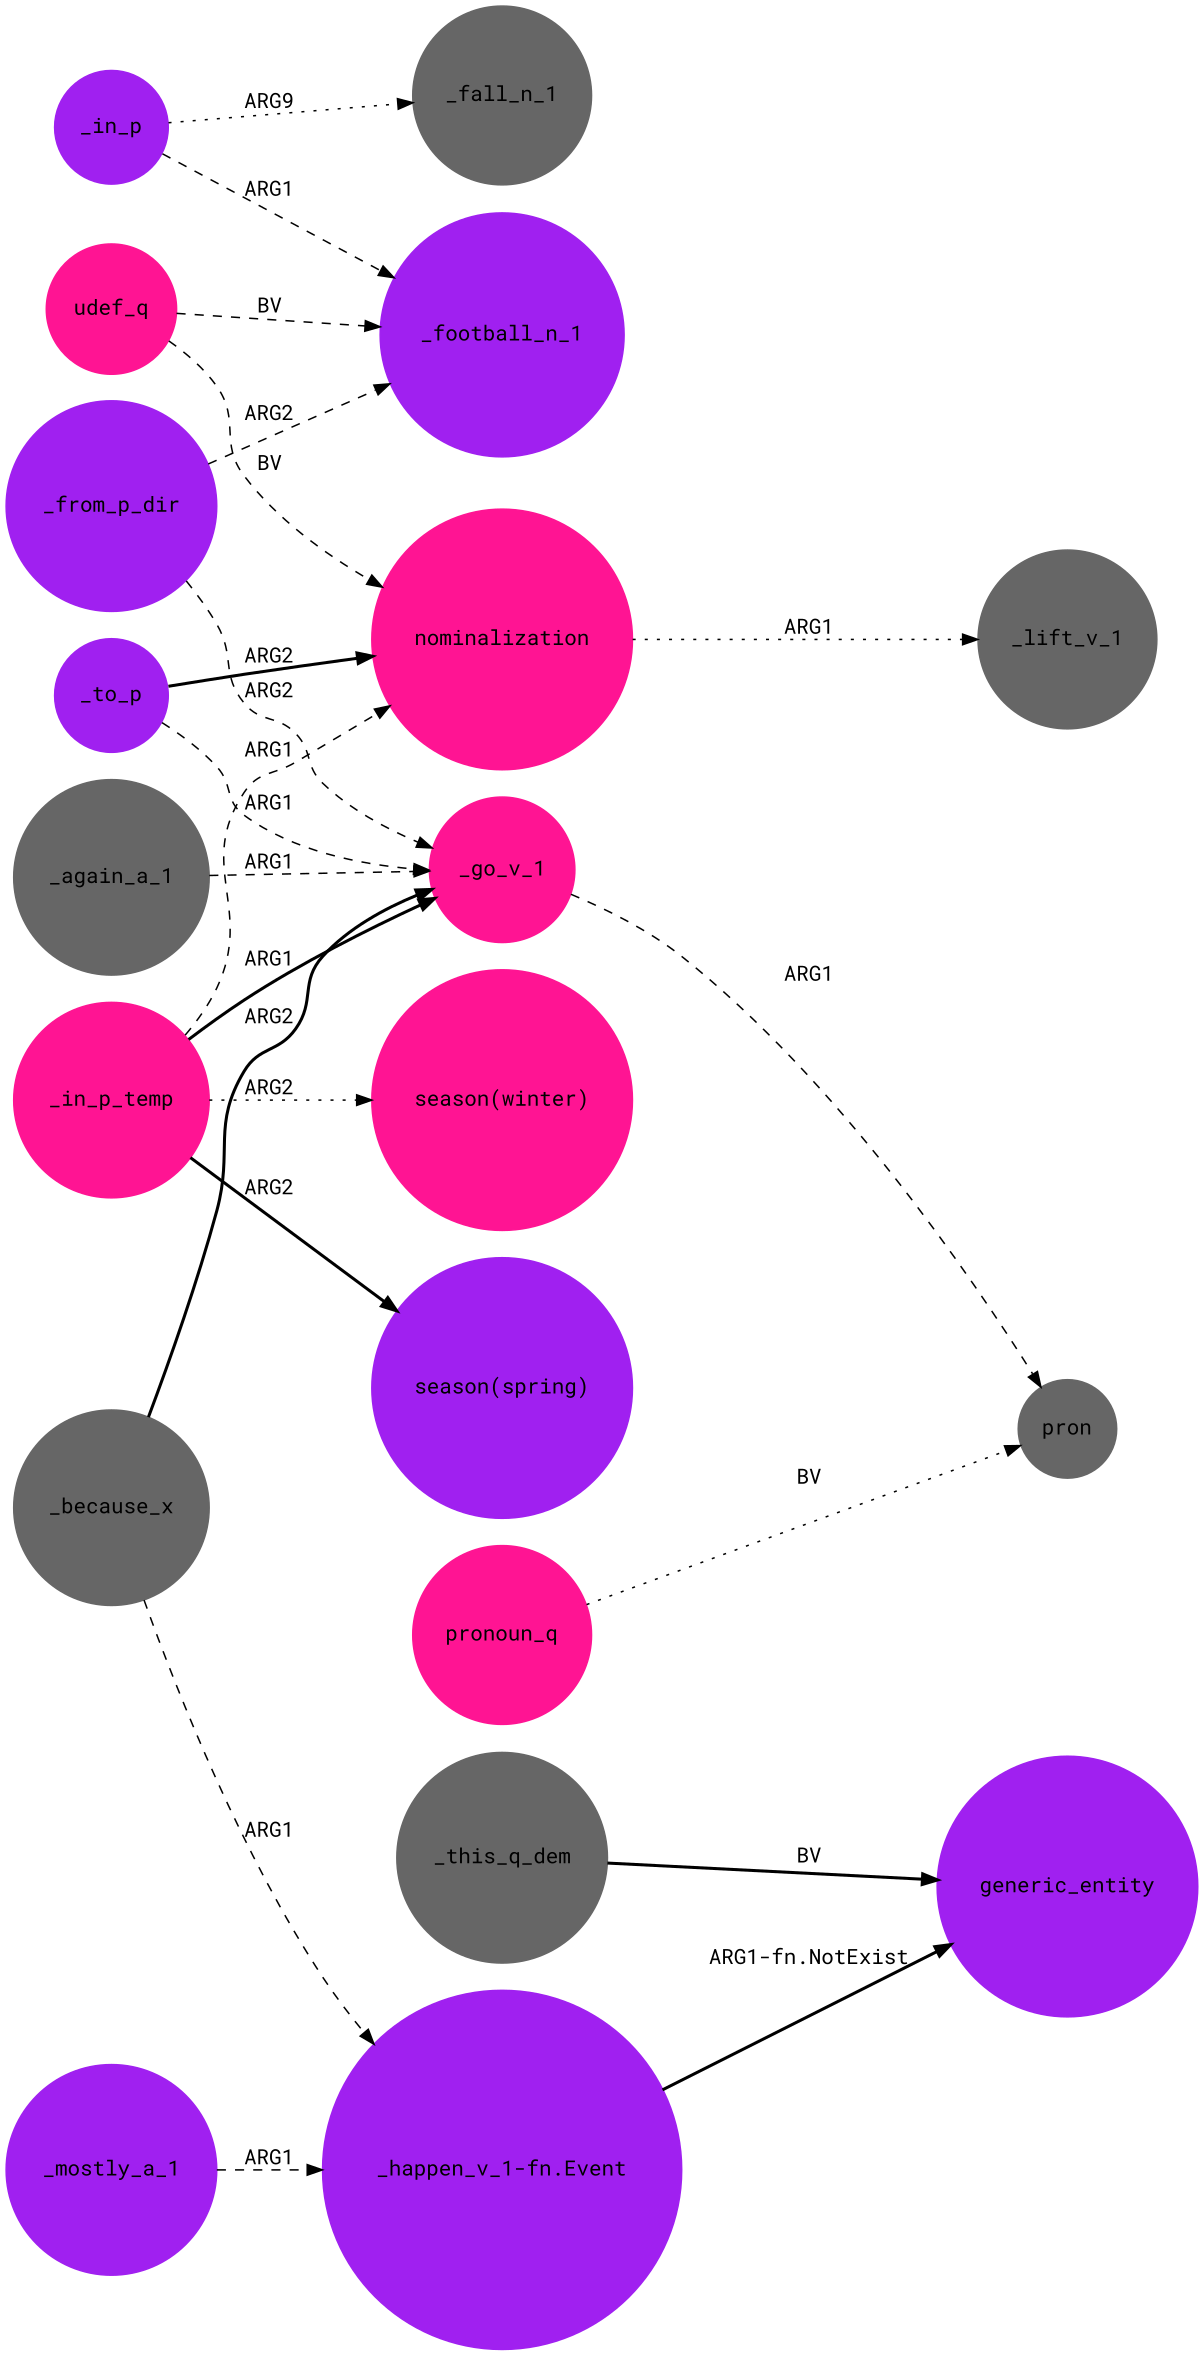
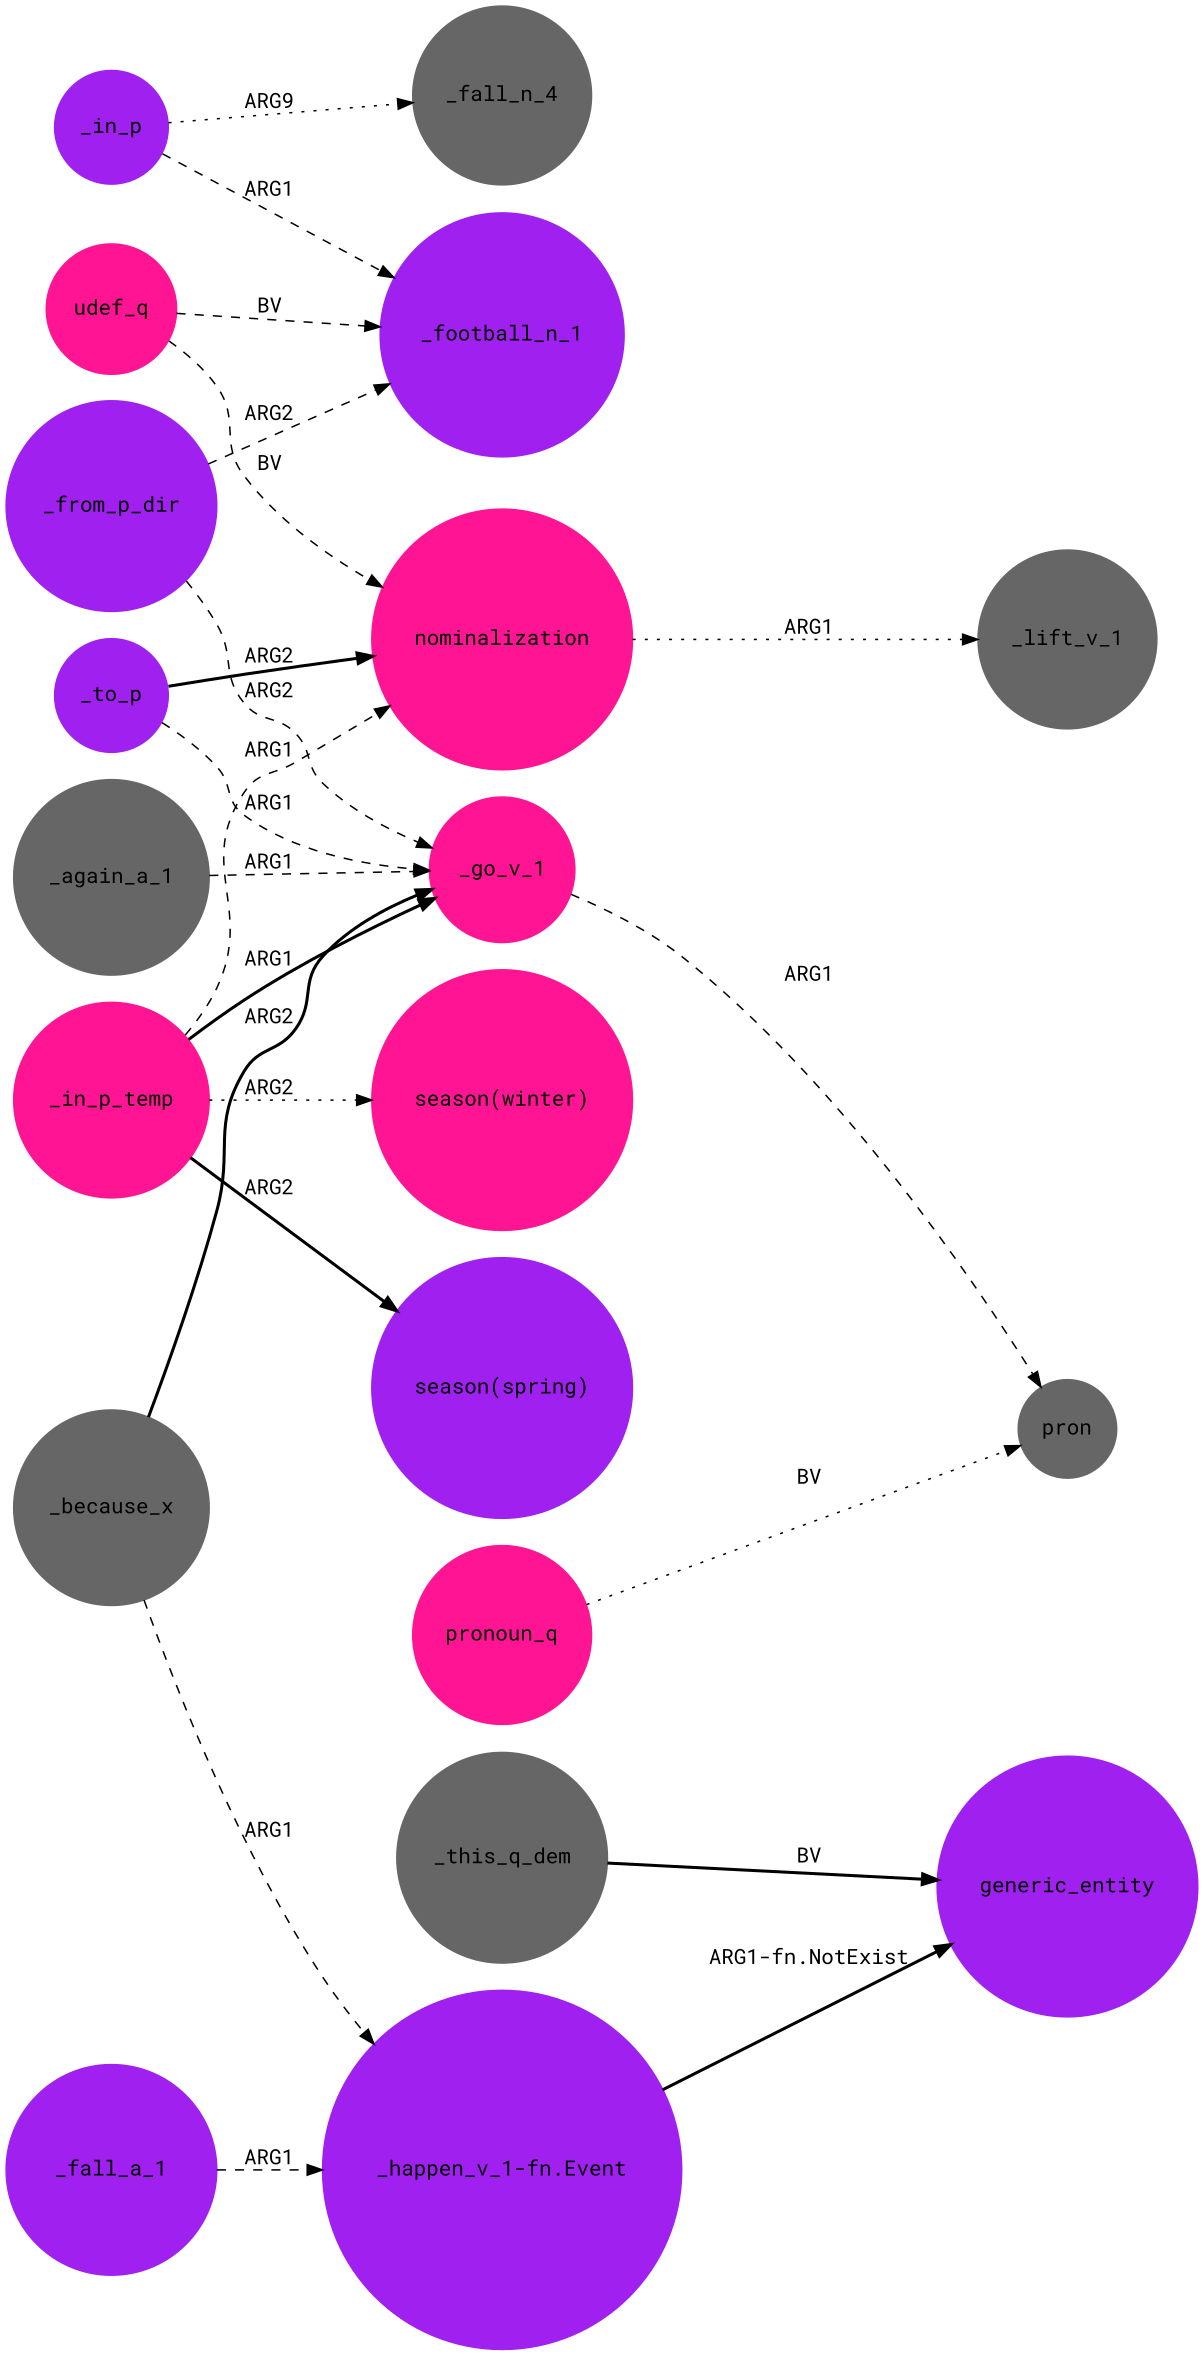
node "_fall_n_1": label "_fall_n_1" -> "_fall_n_4"
node "_mostly_a_1": label "_mostly_a_1" -> "_fall_a_1"
